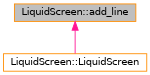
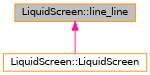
node "LiquidScreen::add_line": label "LiquidScreen::add_line" -> "LiquidScreen::line_line"
